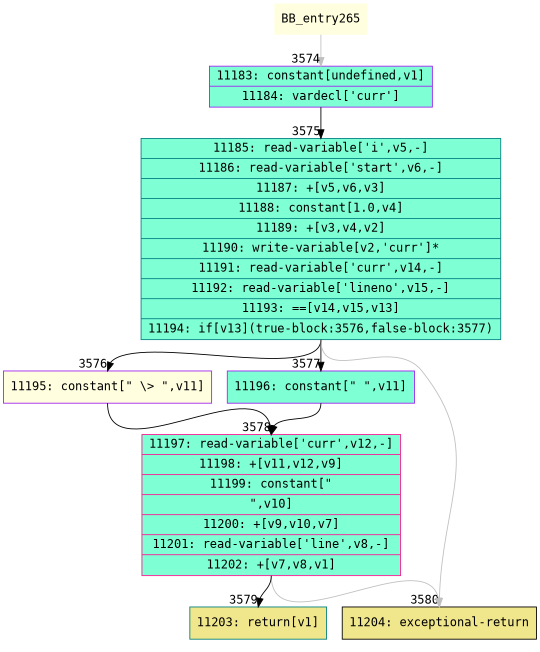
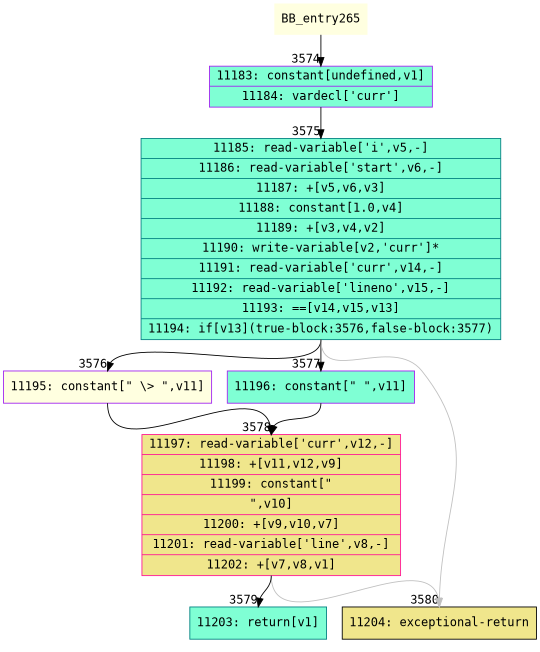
edge "BB_entry265" -> "11183: constant[undefined,v1]": color gray -> black
node "11197: read-variable['curr',v12,-]": fillcolor aquamarine -> khaki
node "11203: return[v1]": fillcolor khaki -> aquamarine
